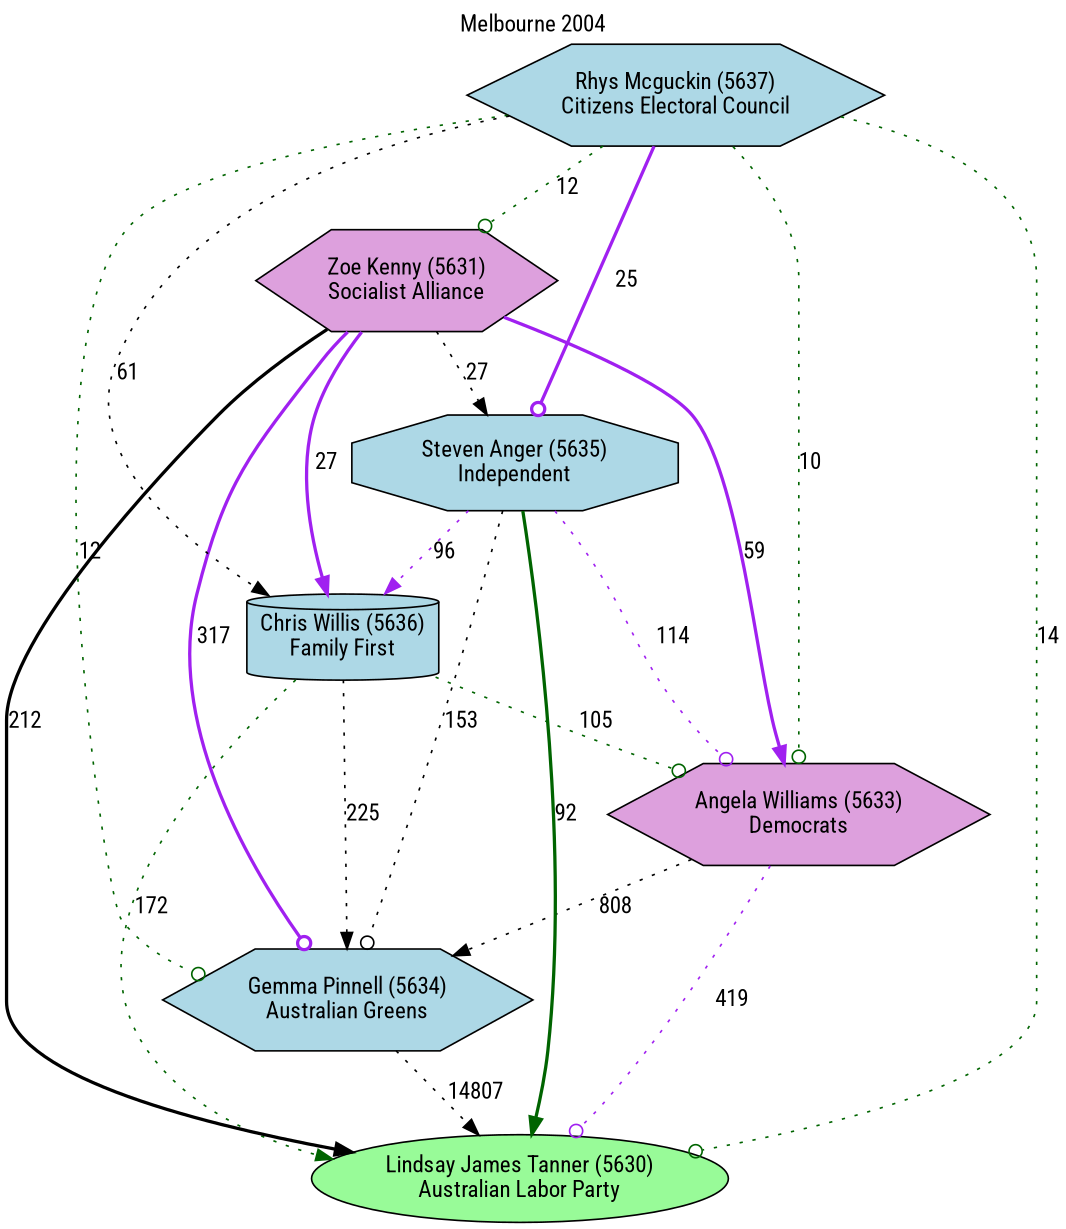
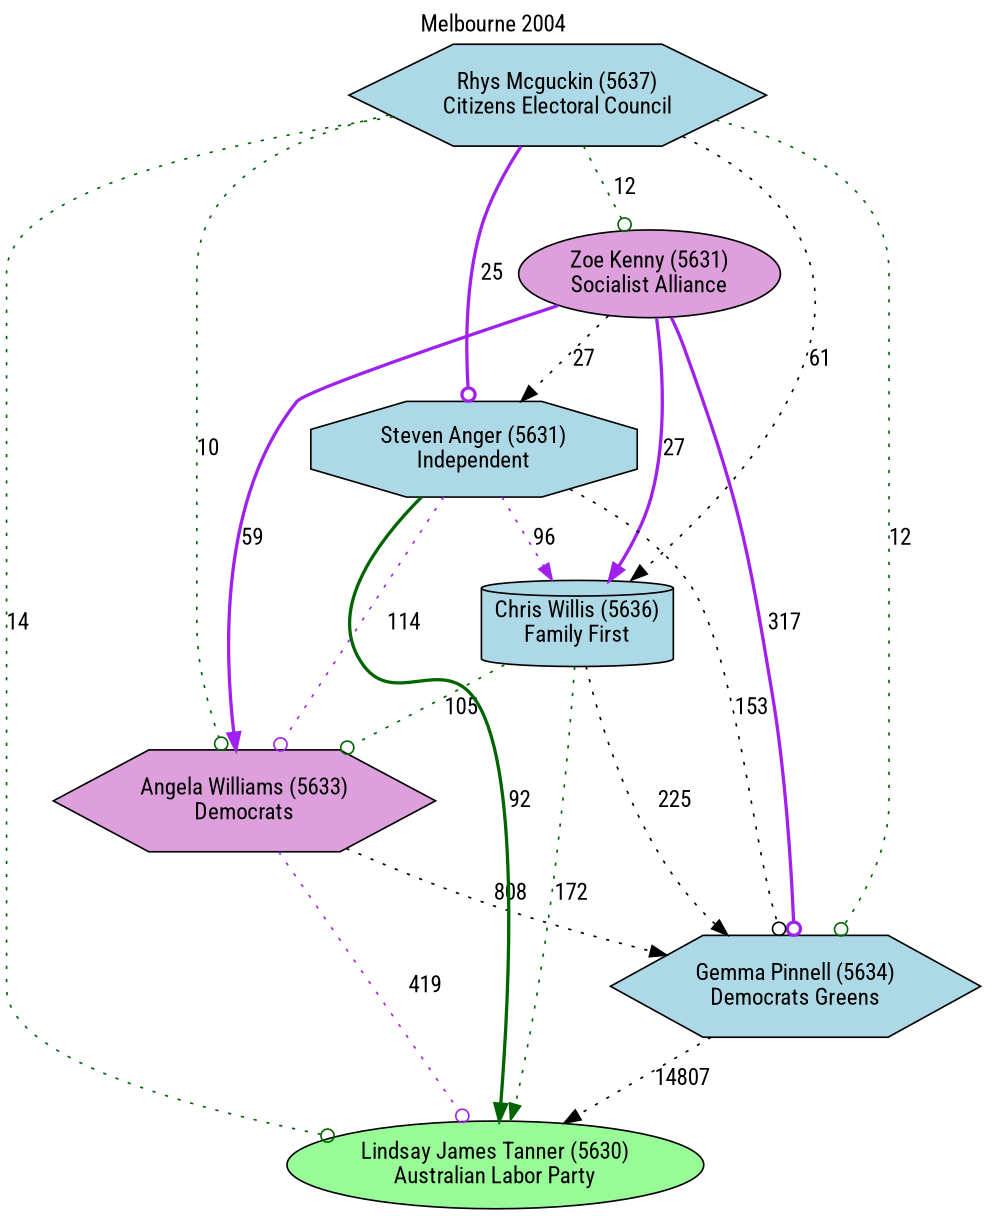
node "Zoe Kenny (5631) Socialist Alliance": shape hexagon -> ellipse
node "Steven Anger (5635) Independent": label "Steven Anger (5635) Independent" -> "Steven Anger (5631) Independent"
edge "Zoe Kenny (5631) Socialist Alliance" -> "Lindsay James Tanner (5630) Australian Labor Party": removed, label "212"
node "Gemma Pinnell (5634) Australian Greens": label "Gemma Pinnell (5634) Australian Greens" -> "Gemma Pinnell (5634) Democrats Greens"
